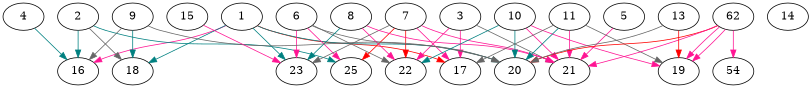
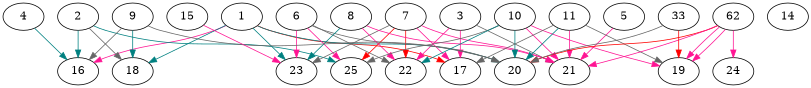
node "13": label "13" -> "33"
edge "10" -> "25": added
node "54": label "54" -> "24"
